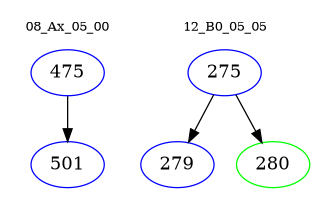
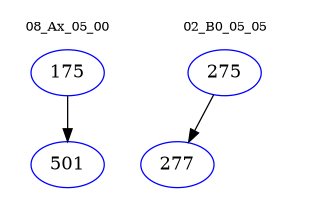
cluster "12_B0_05_05": label "12_B0_05_05" -> "02_B0_05_05"
node "475": label "475" -> "175"
node "279": label "279" -> "277"
node "280": removed
